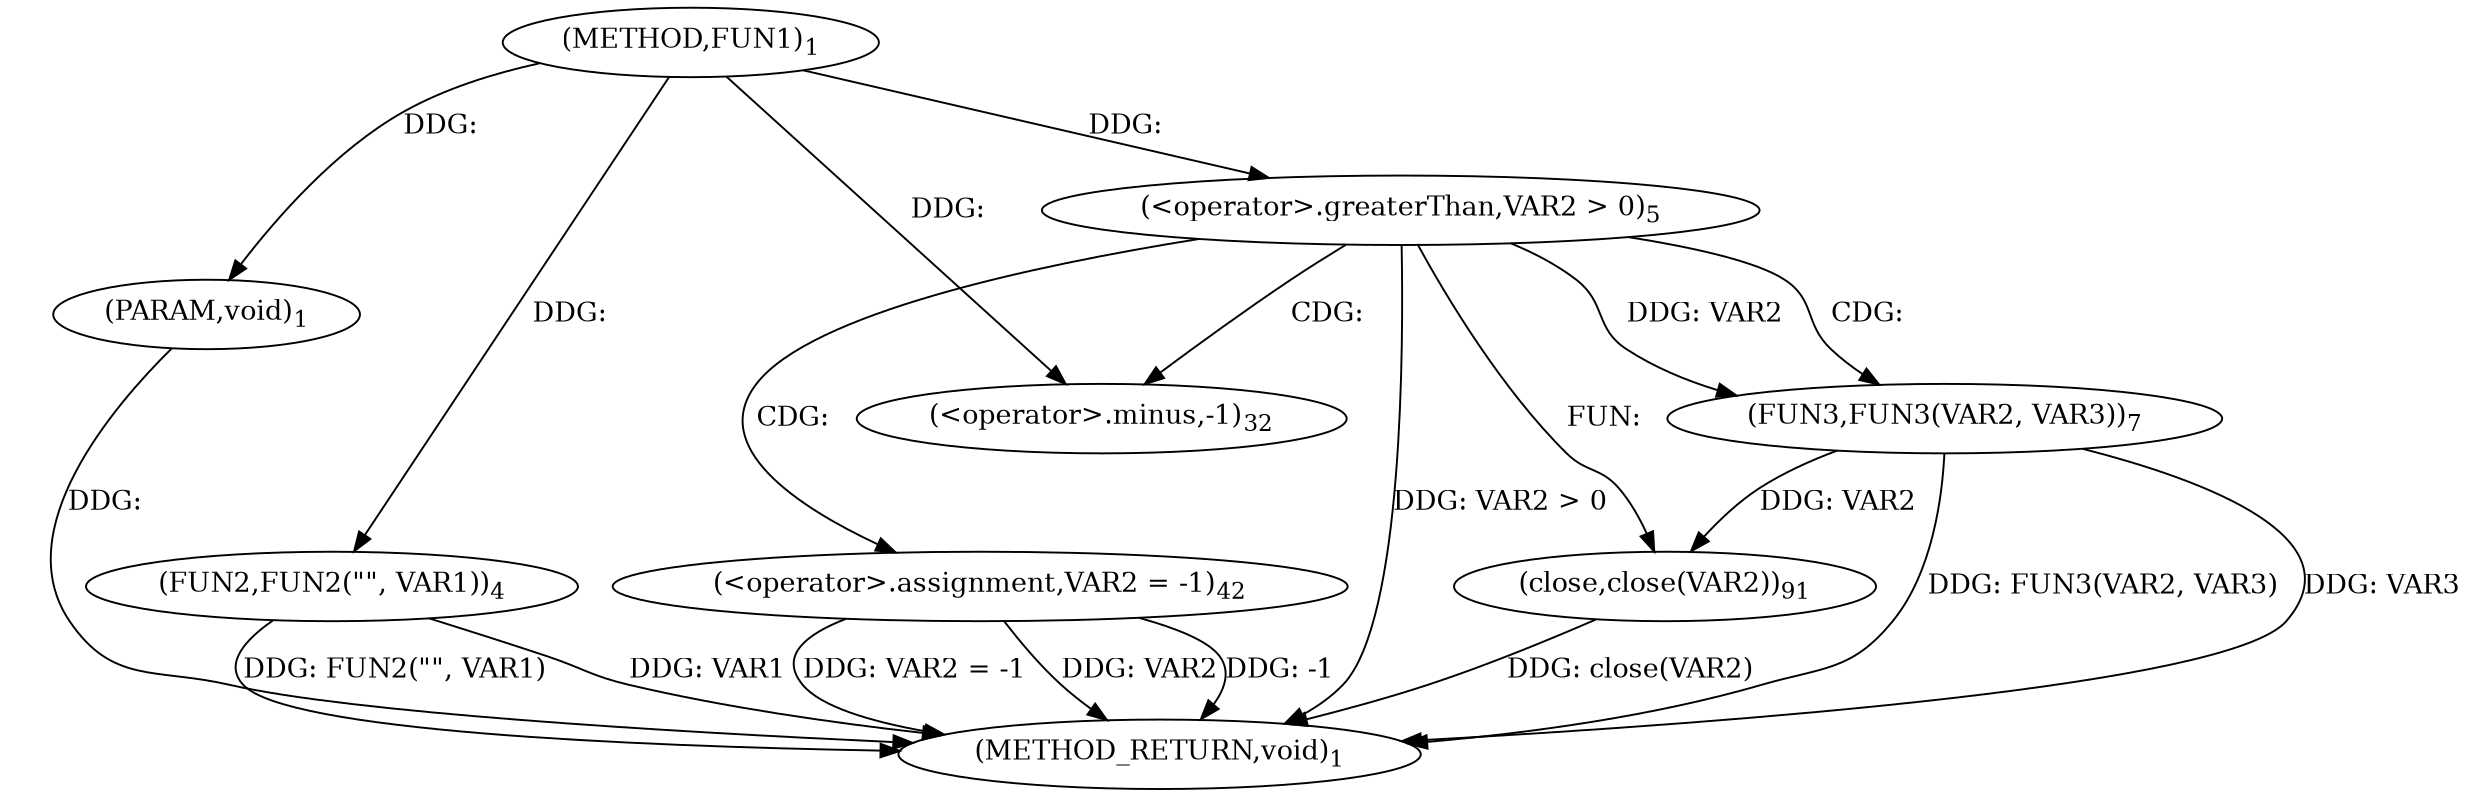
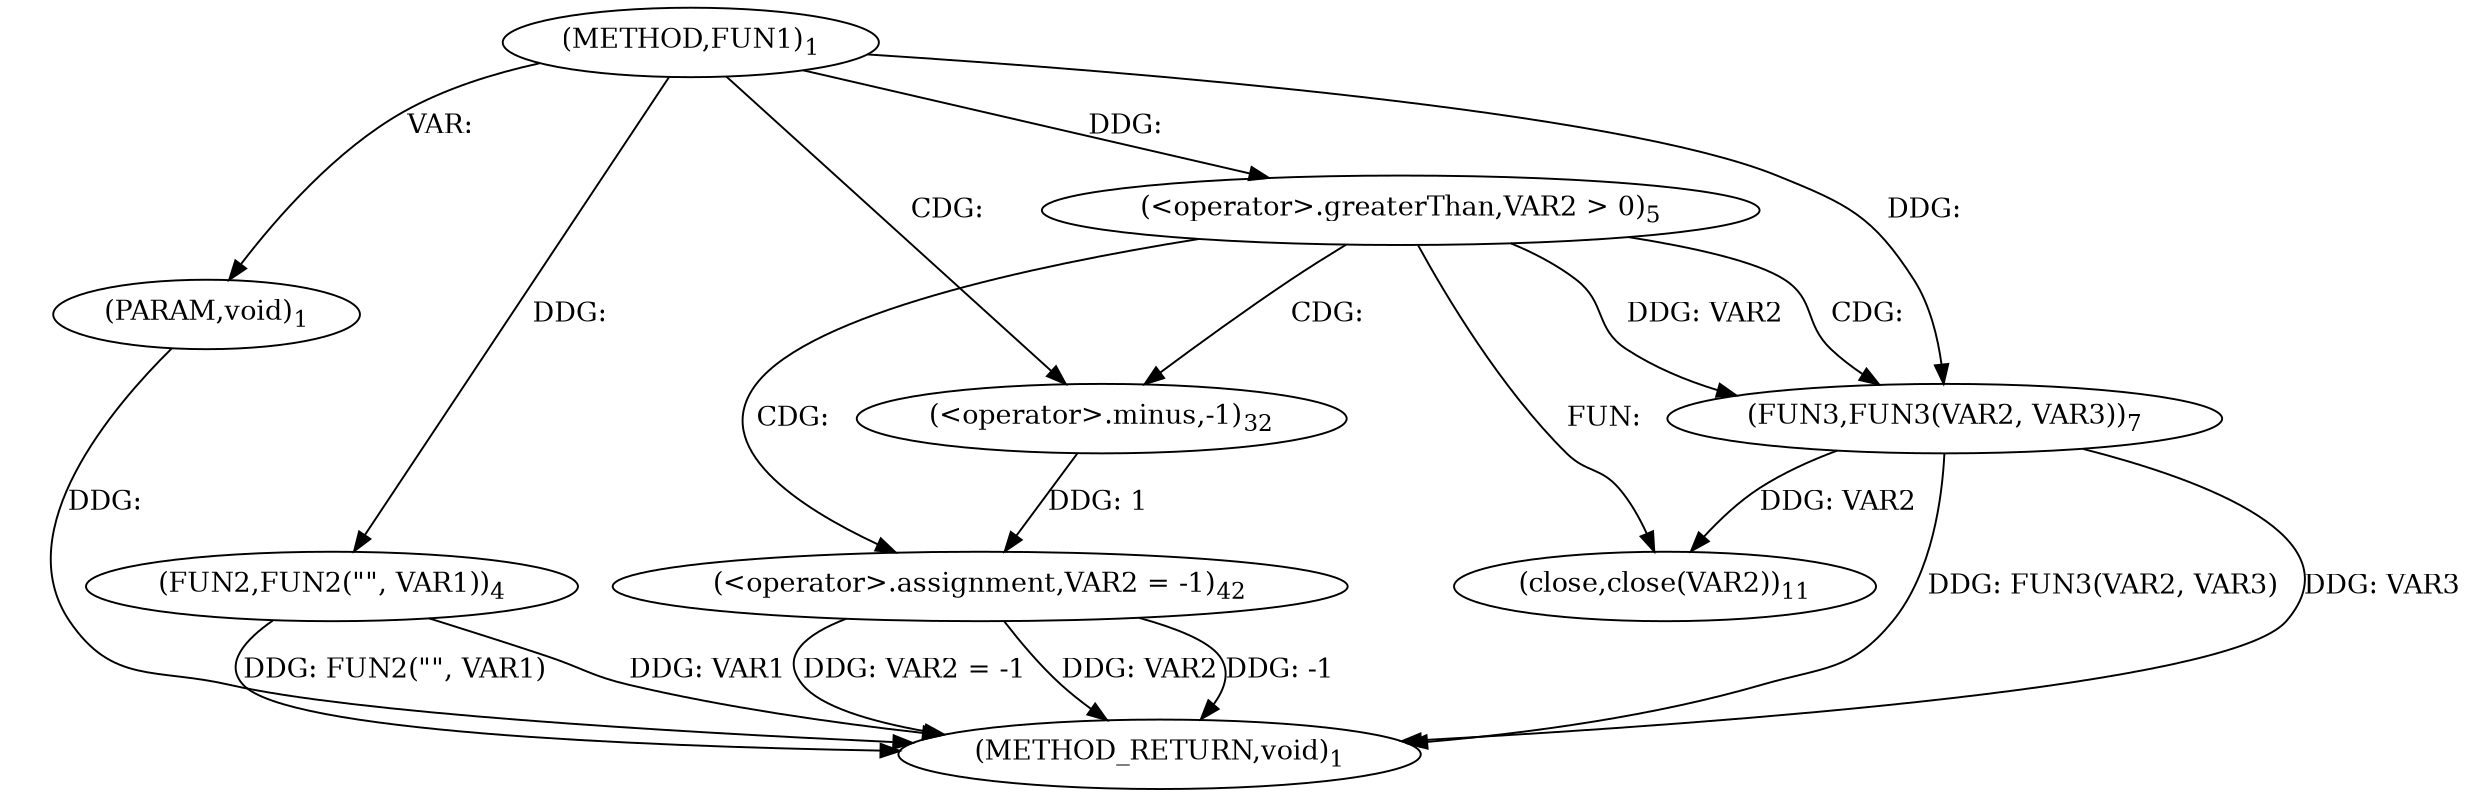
edge "(METHOD,FUN1)" -> "(FUN3,FUN3(VAR2, VAR3))": added, label "DDG:"
edge "(METHOD,FUN1)" -> "(PARAM,void)": label "DDG: " -> "VAR: "
edge "(METHOD,FUN1)" -> "(<operator>.minus,-1)": label "DDG: " -> "CDG: "
edge "(<operator>.minus,-1)" -> "(<operator>.assignment,VAR2 = -1)": added, label "DDG: 1"
edge "(<operator>.greaterThan,VAR2 > 0)" -> "(METHOD_RETURN,void)": removed, label "DDG: VAR2 > 0"
node "(close,close(VAR2))": text "91" -> "11"
edge "(close,close(VAR2))" -> "(METHOD_RETURN,void)": removed, label "DDG: close(VAR2)"
